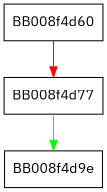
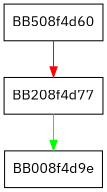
node "BB008f4d60": label "BB008f4d60" -> "BB508f4d60"
node "BB008f4d77": label "BB008f4d77" -> "BB208f4d77"
